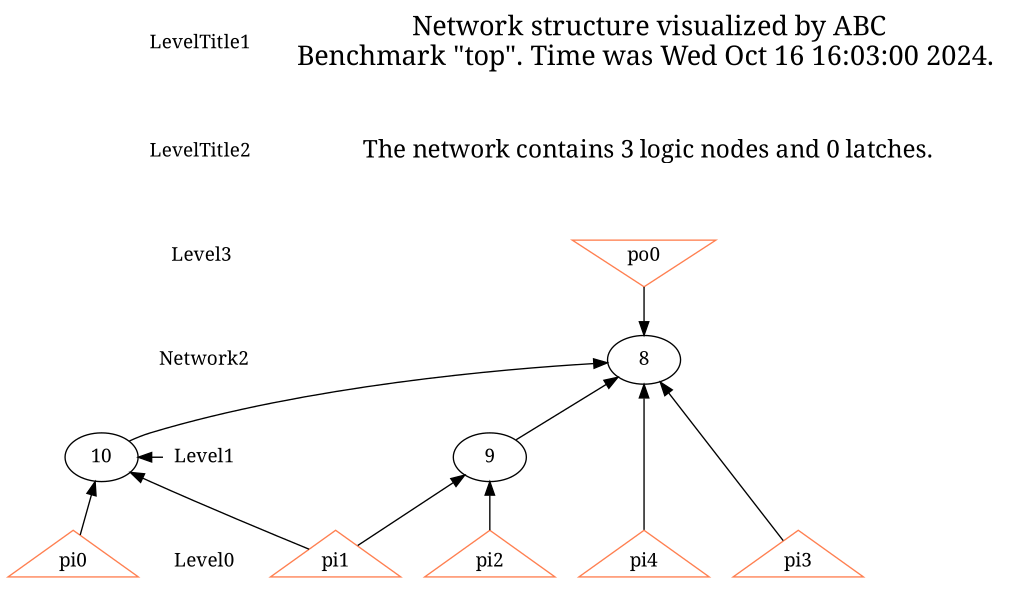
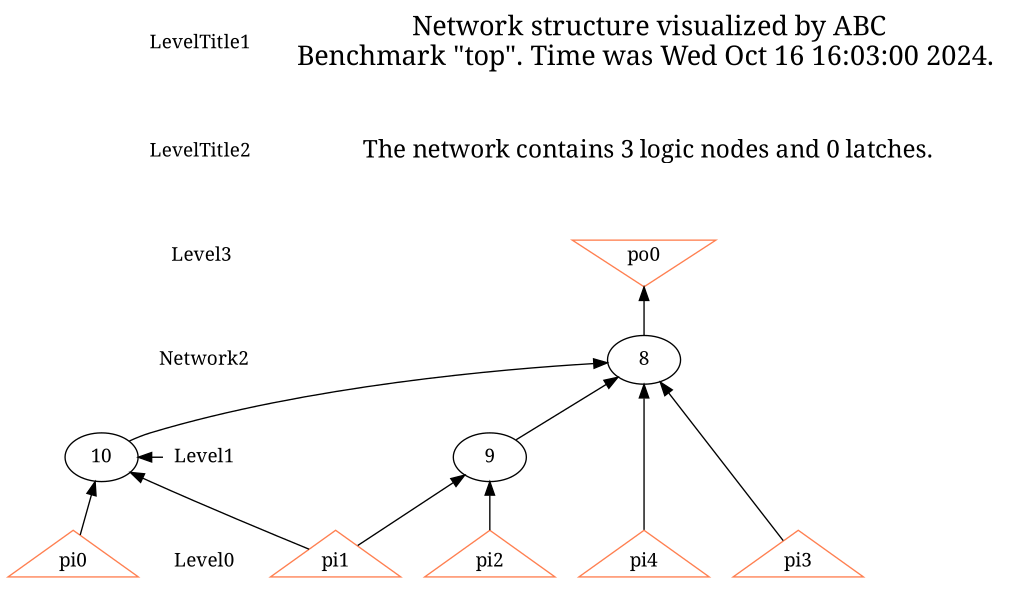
edge "po0" -> "8": reversed
